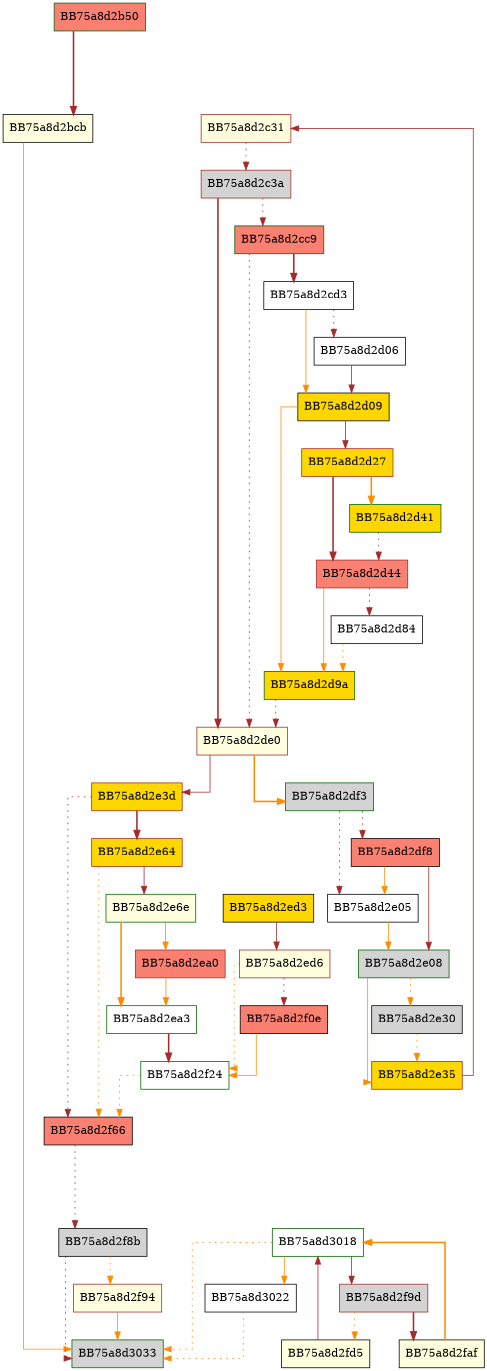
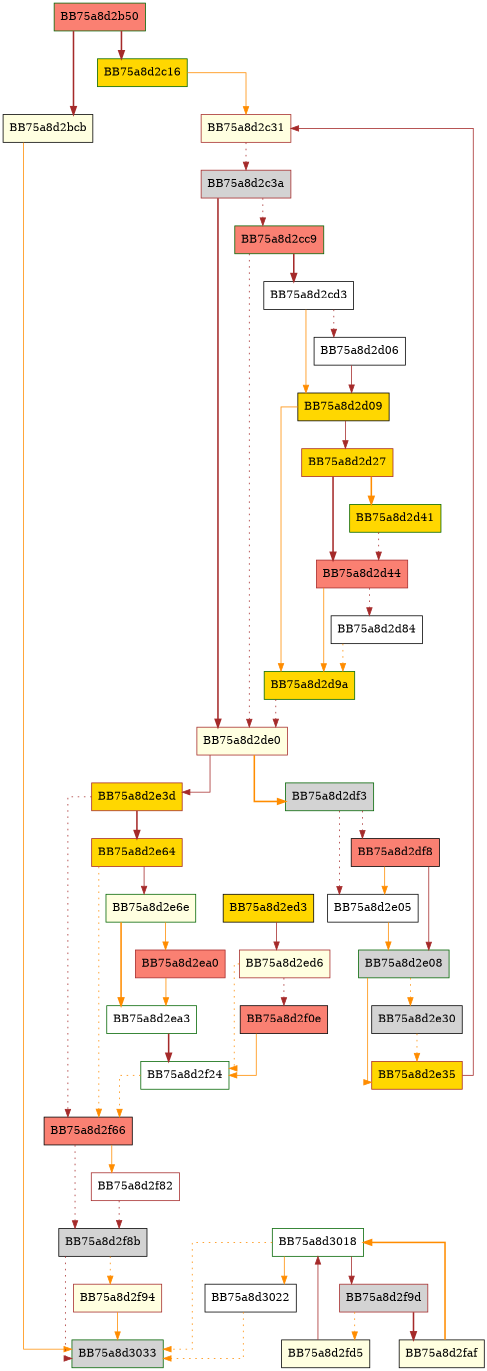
node "BB75a8d2c16": added
node "BB75a8d2f82": added
